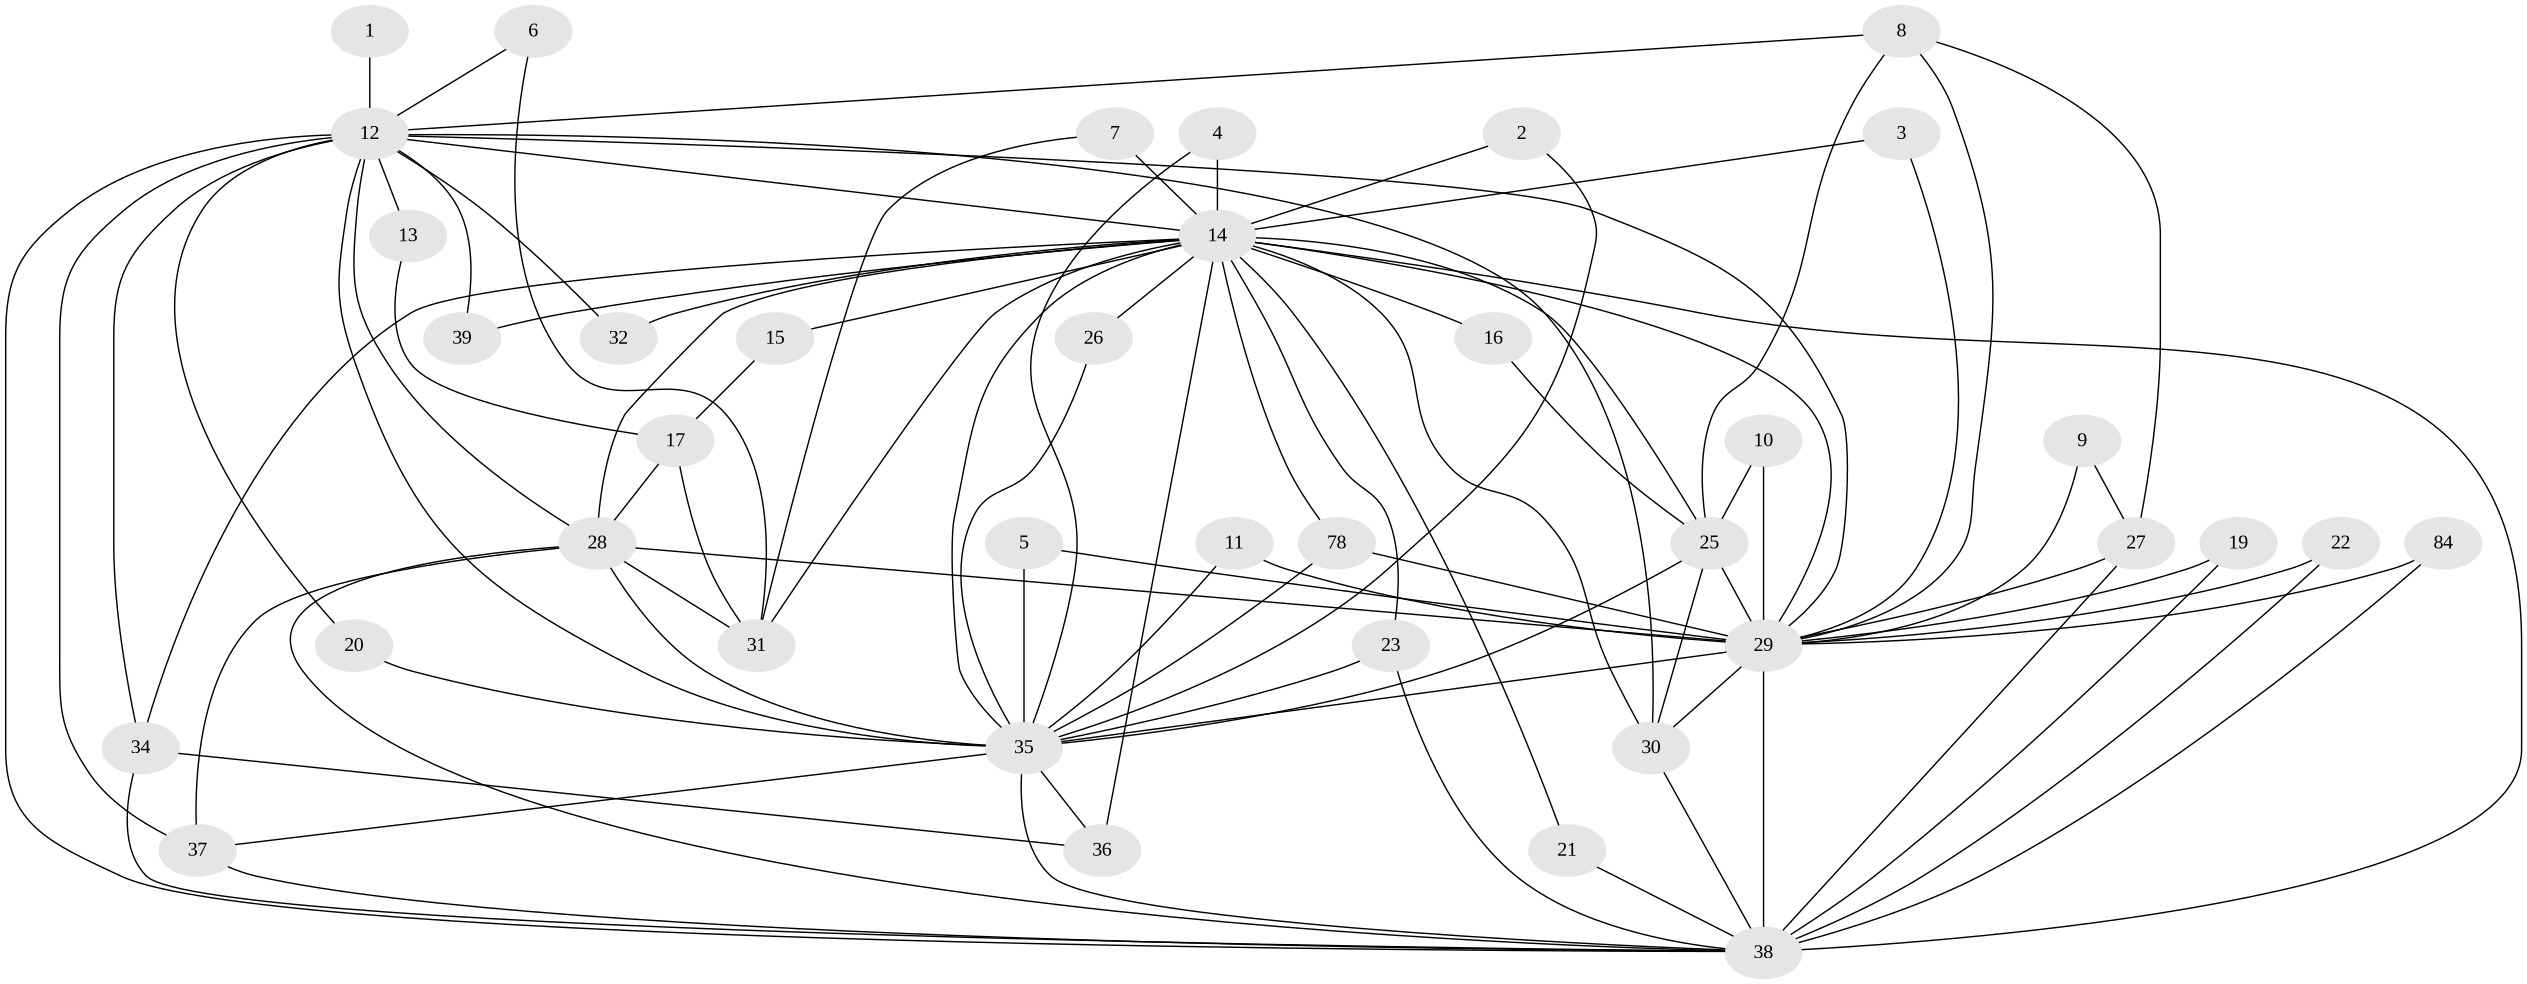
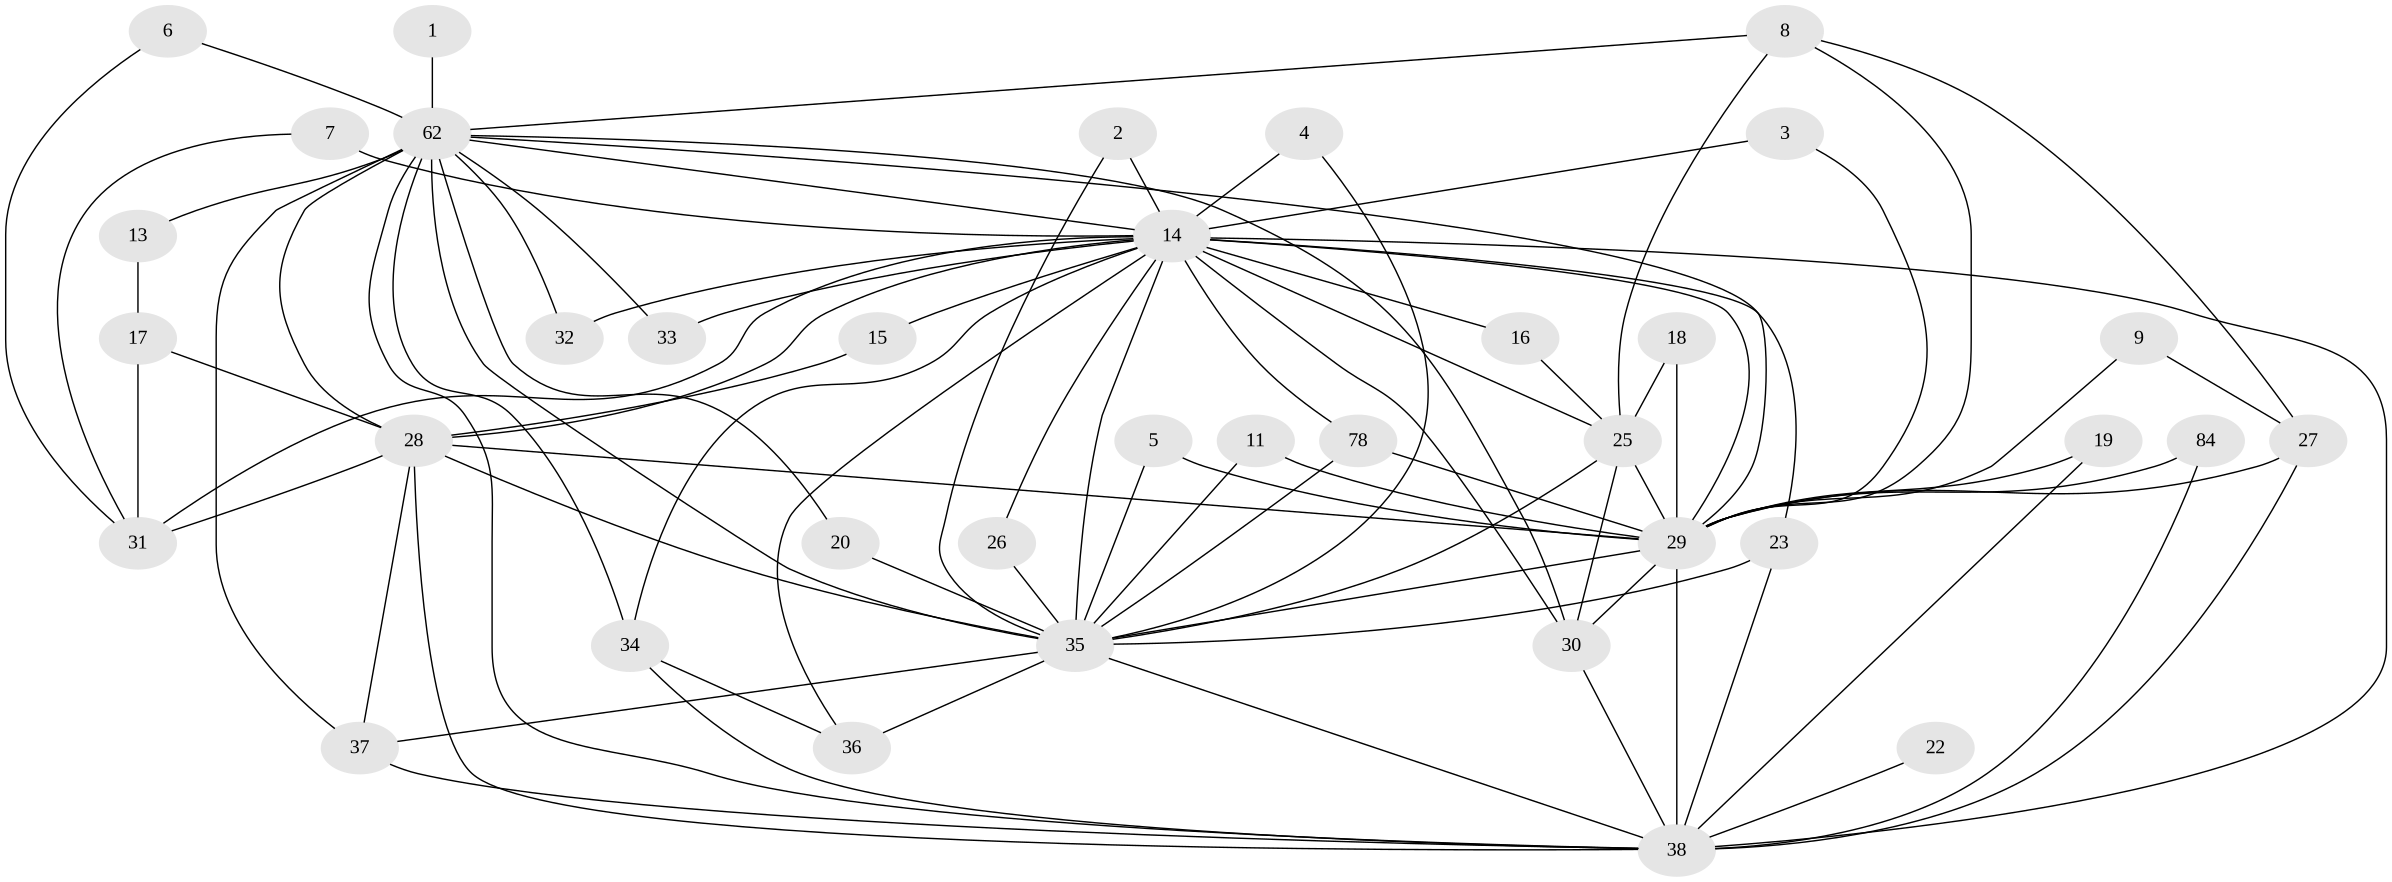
node "12": label "12" -> "62"
node "39": label "39" -> "33"
edge "15" -- "17": now "15" -- "28"
node "10": label "10" -> "18"
edge "22" -- "29": removed
node "21": removed
